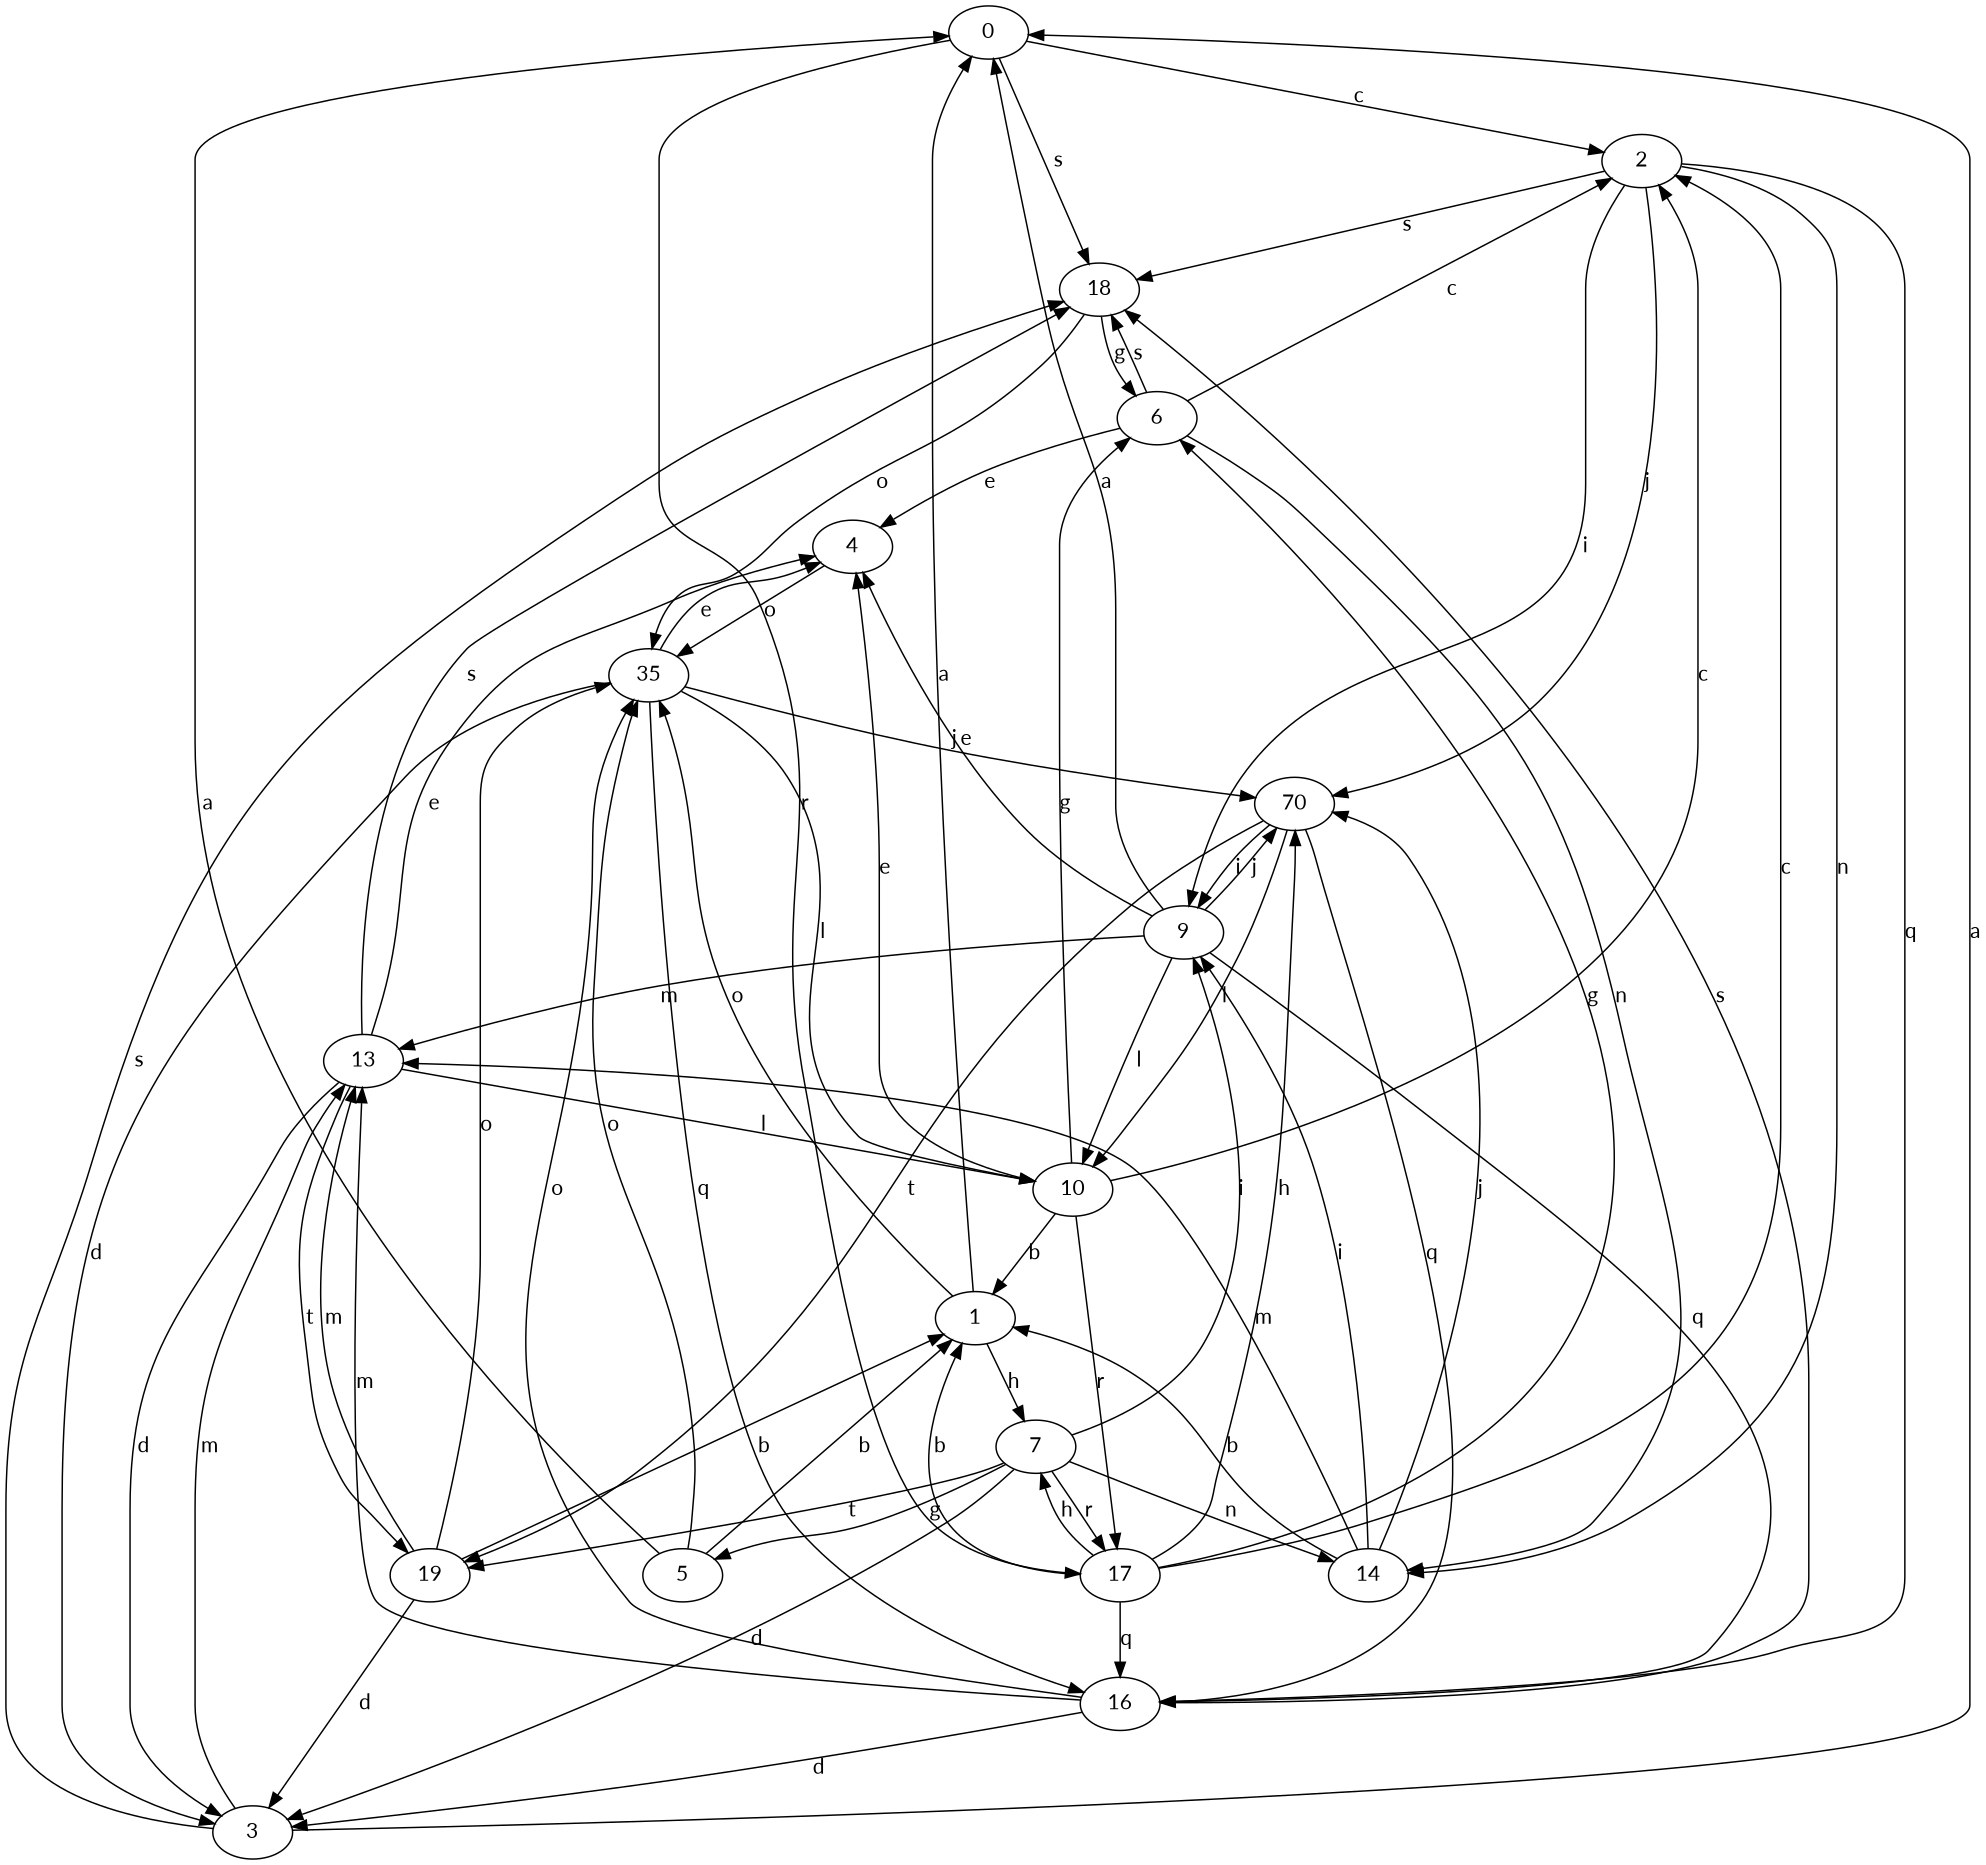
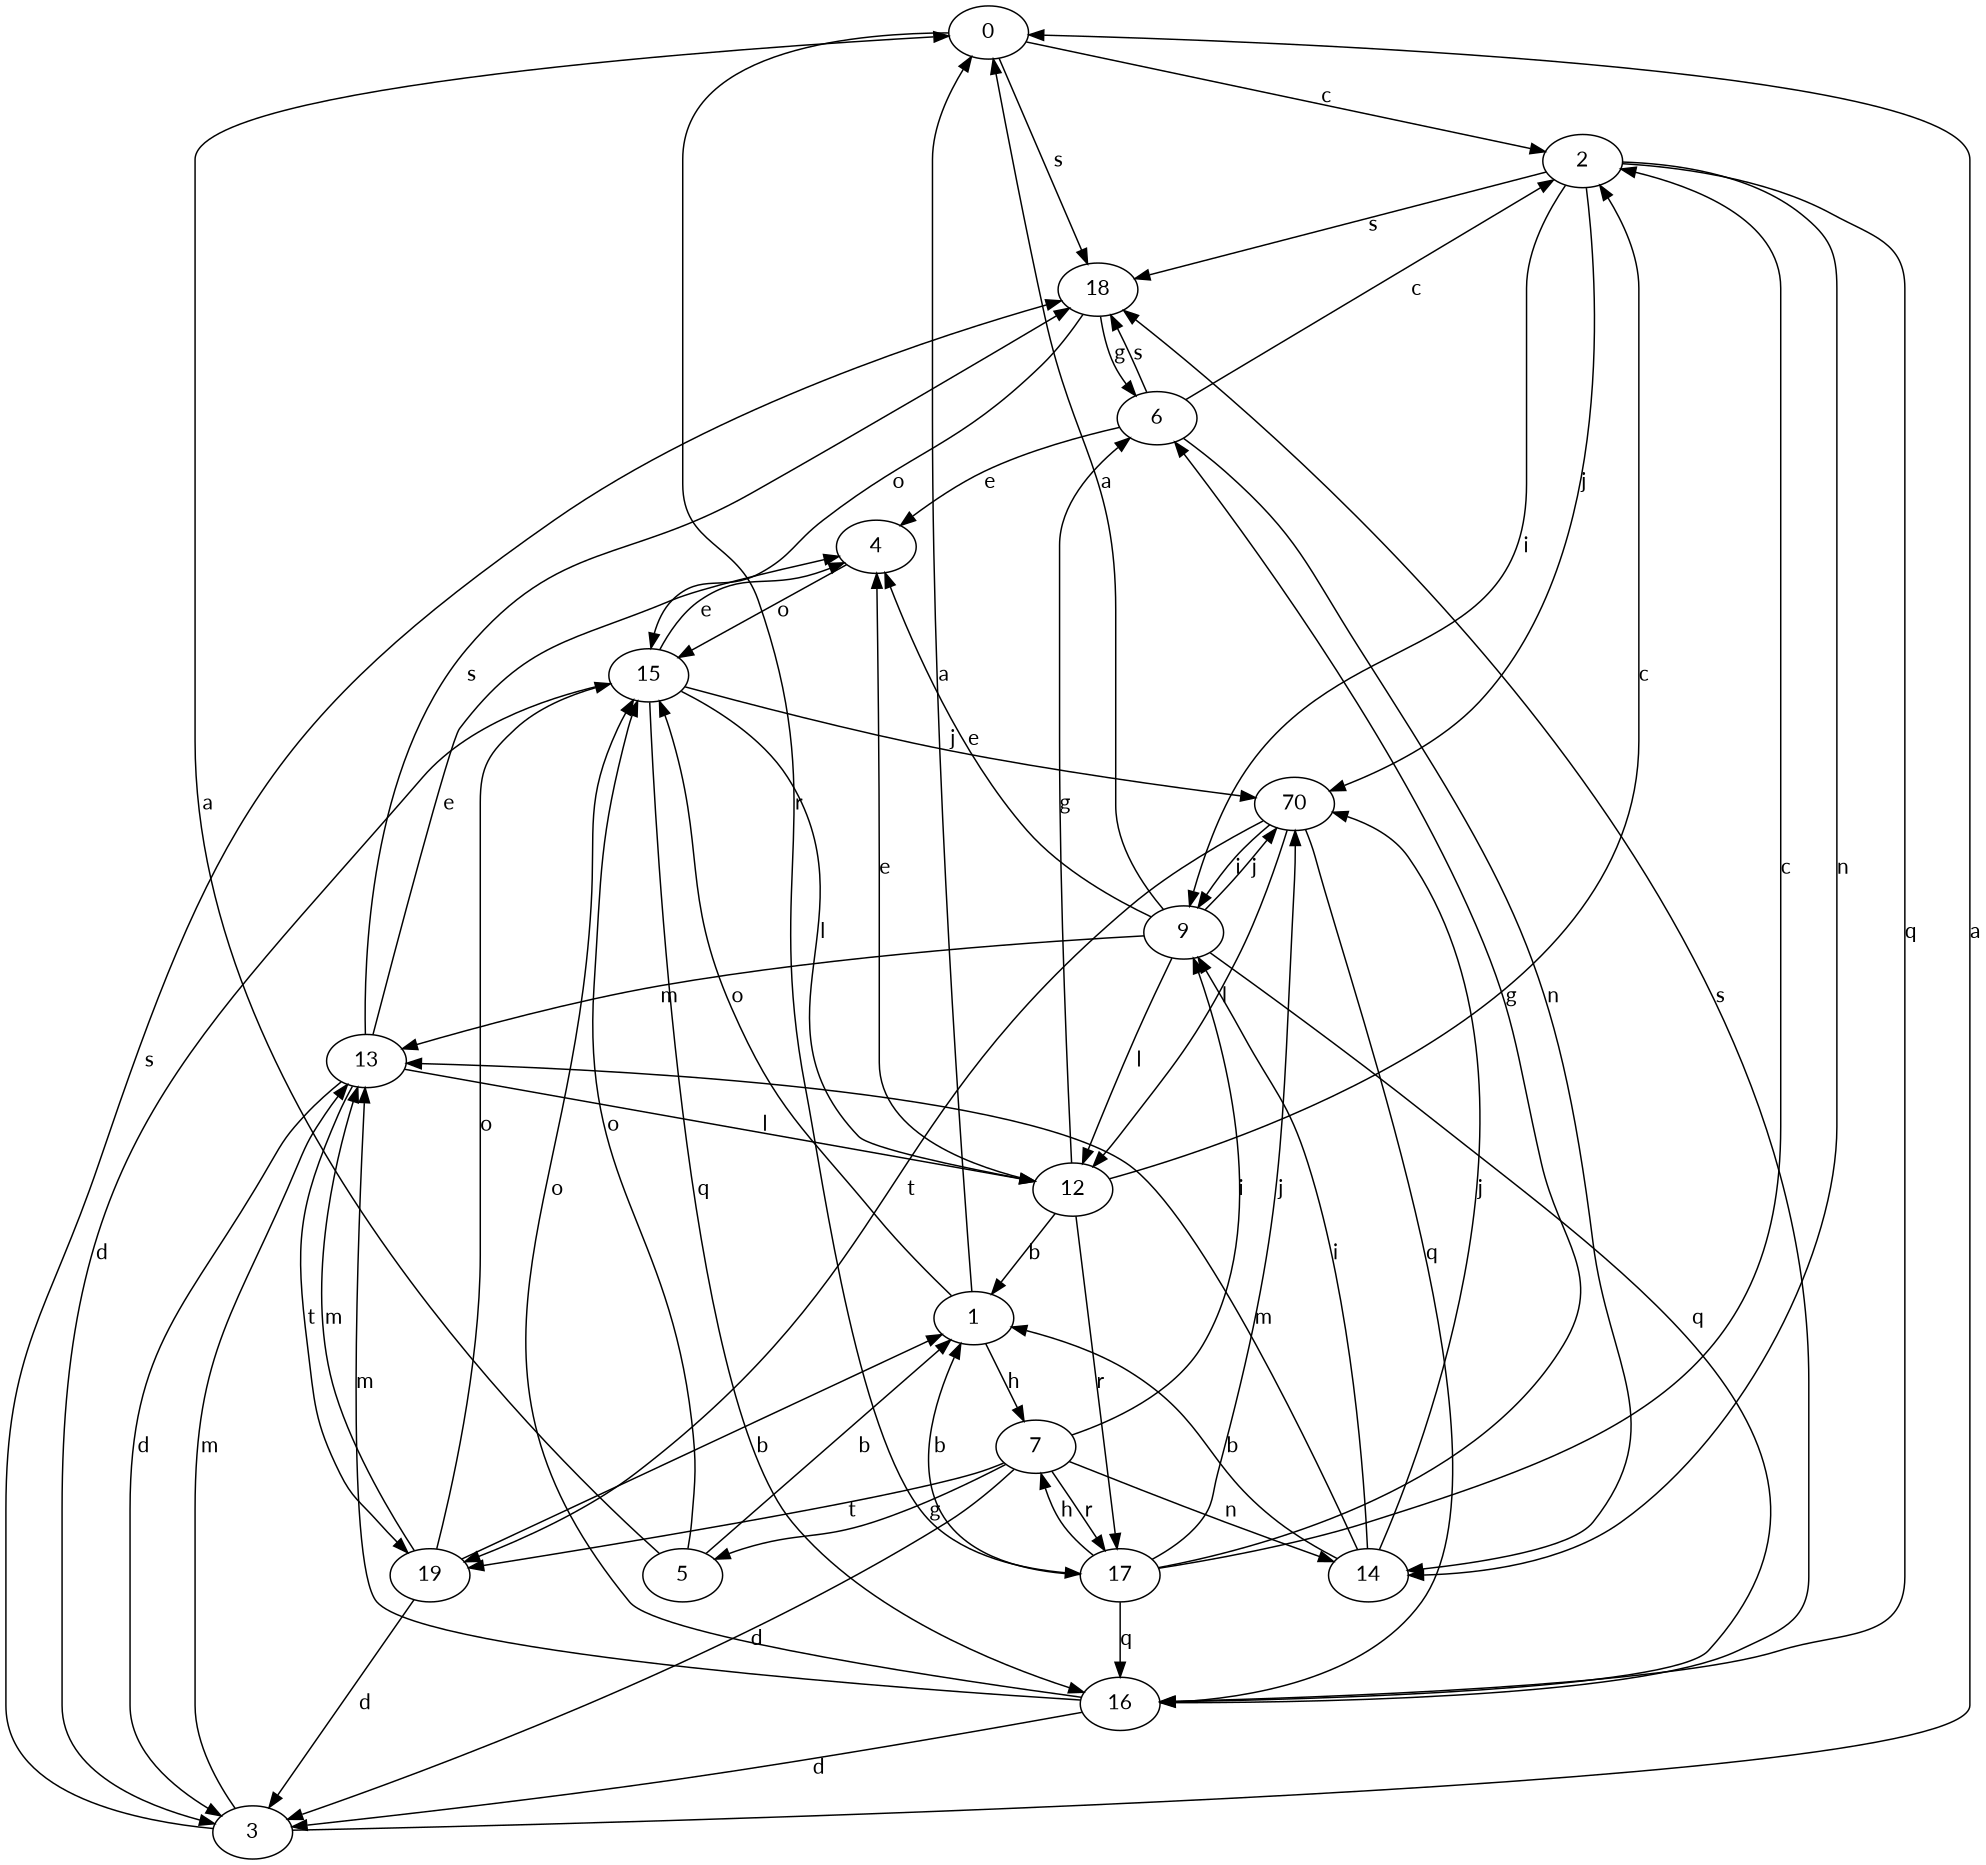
node "35": label "35" -> "15"
node "10": label "10" -> "12"
edge "17" -> "70": label "h" -> "j"
